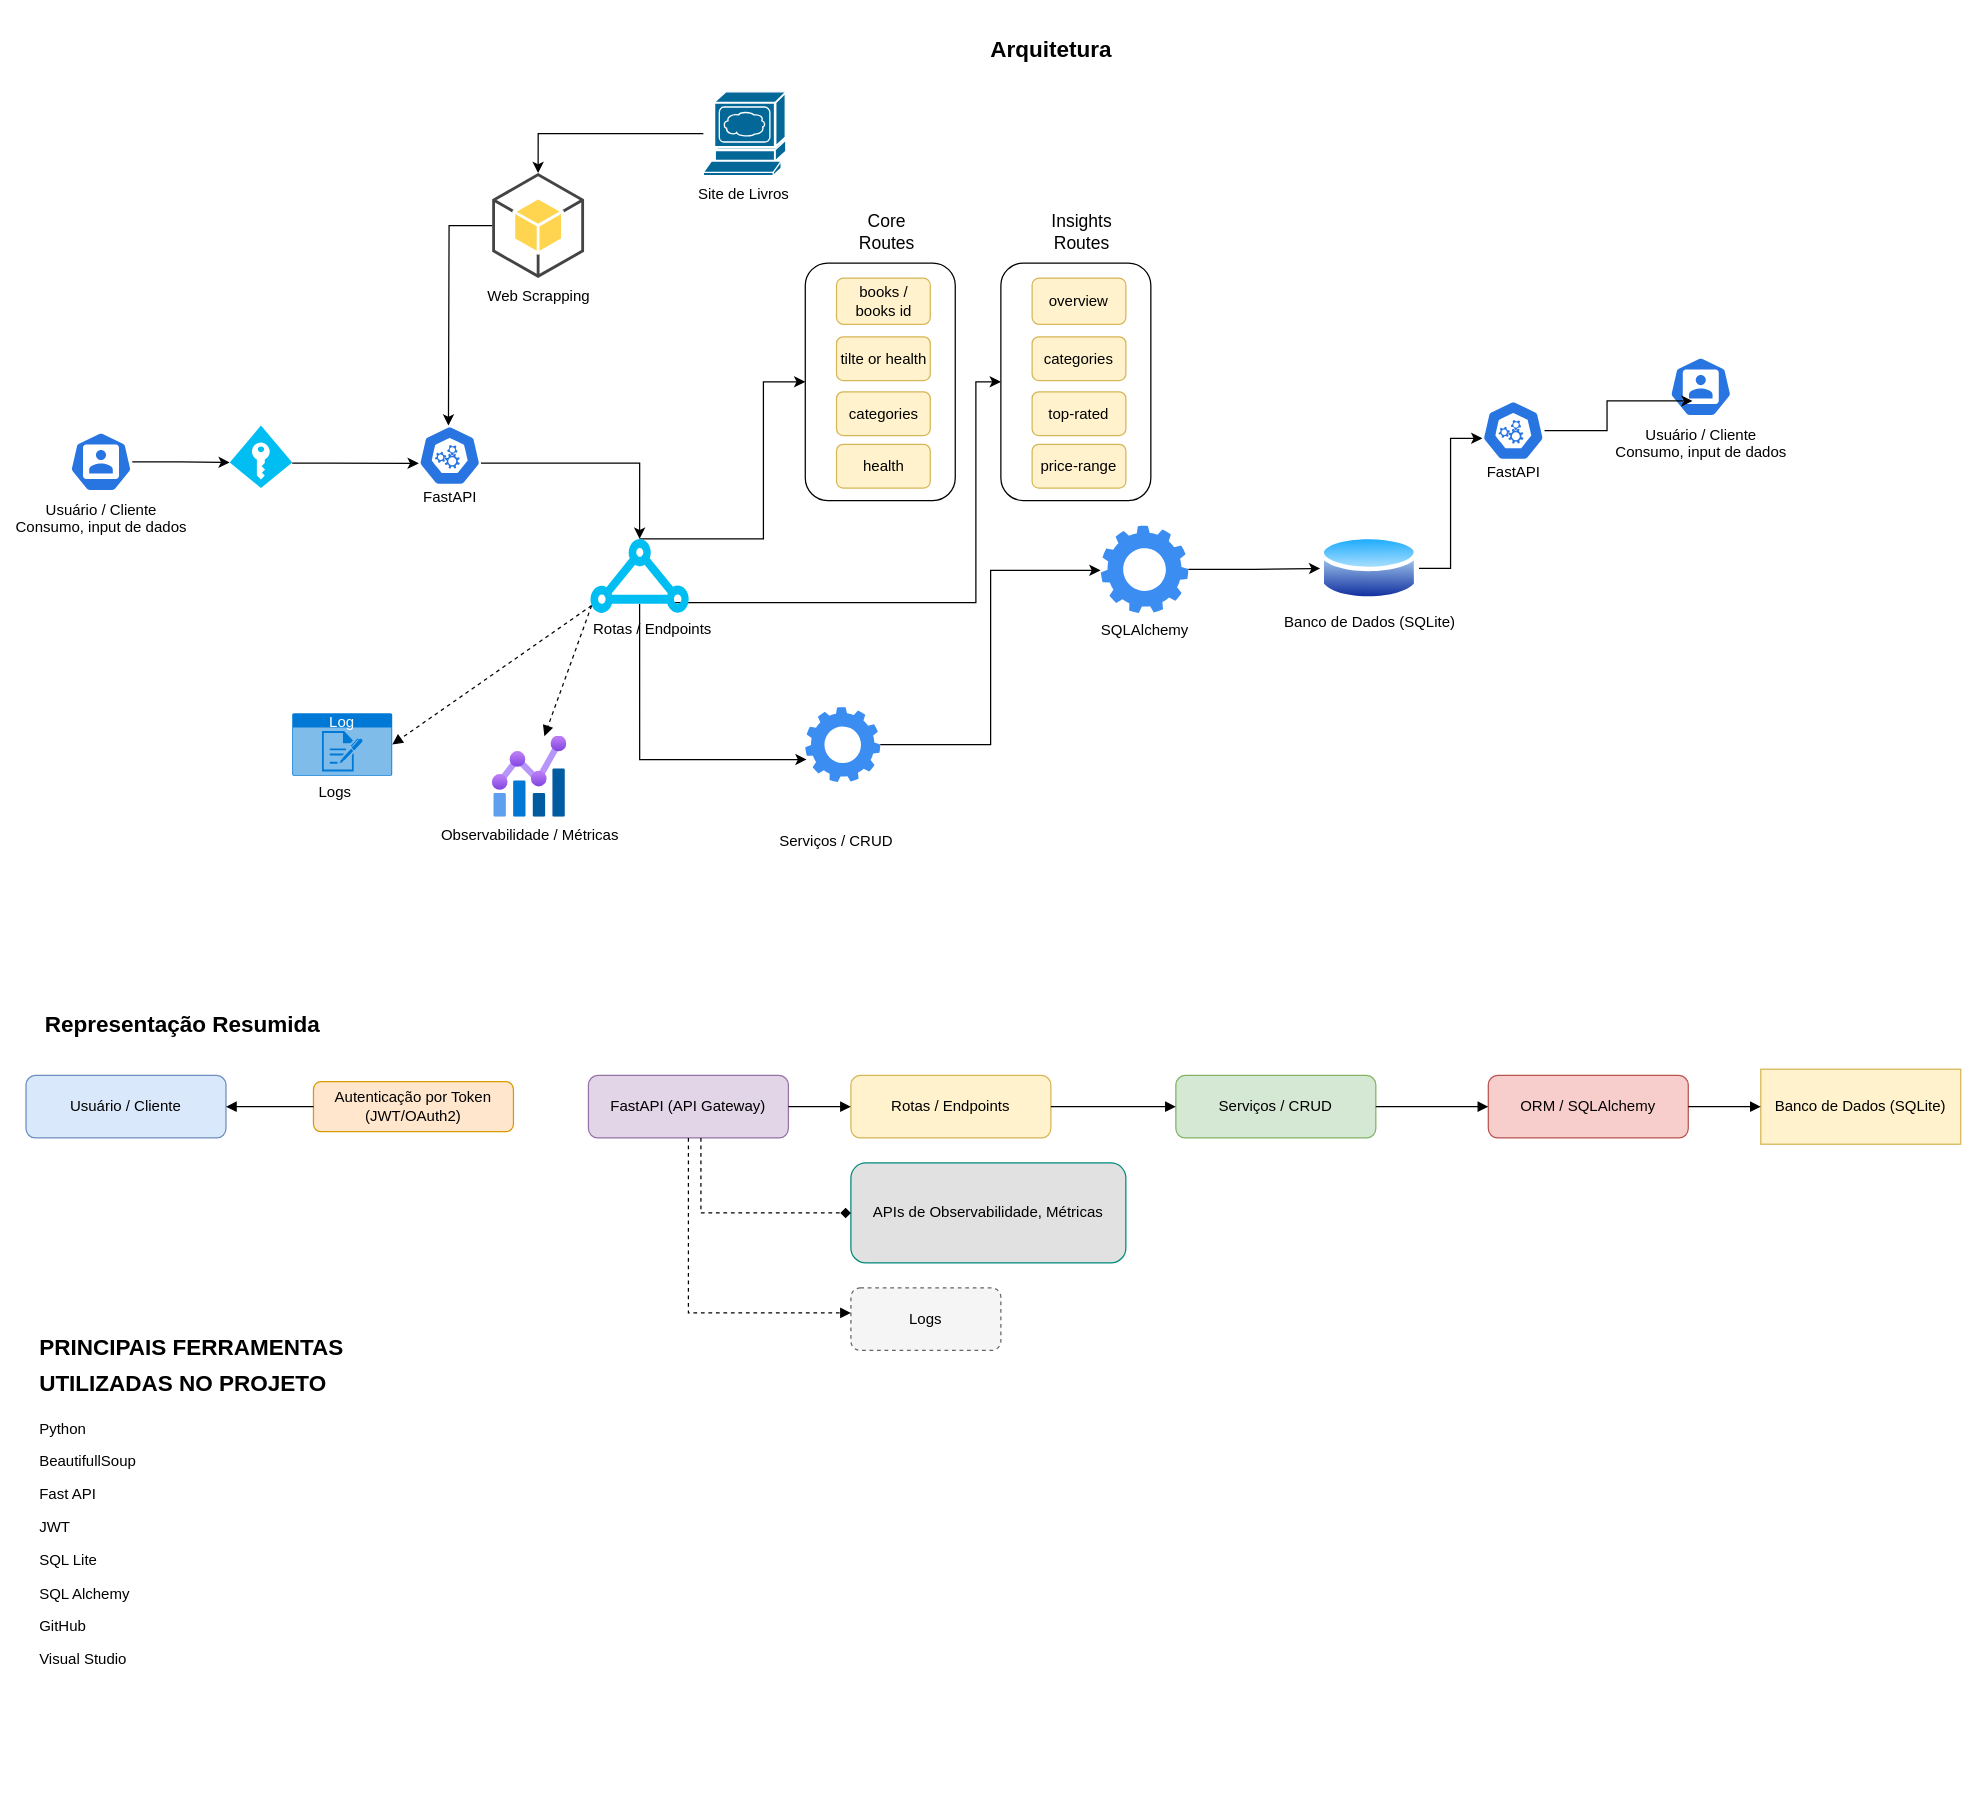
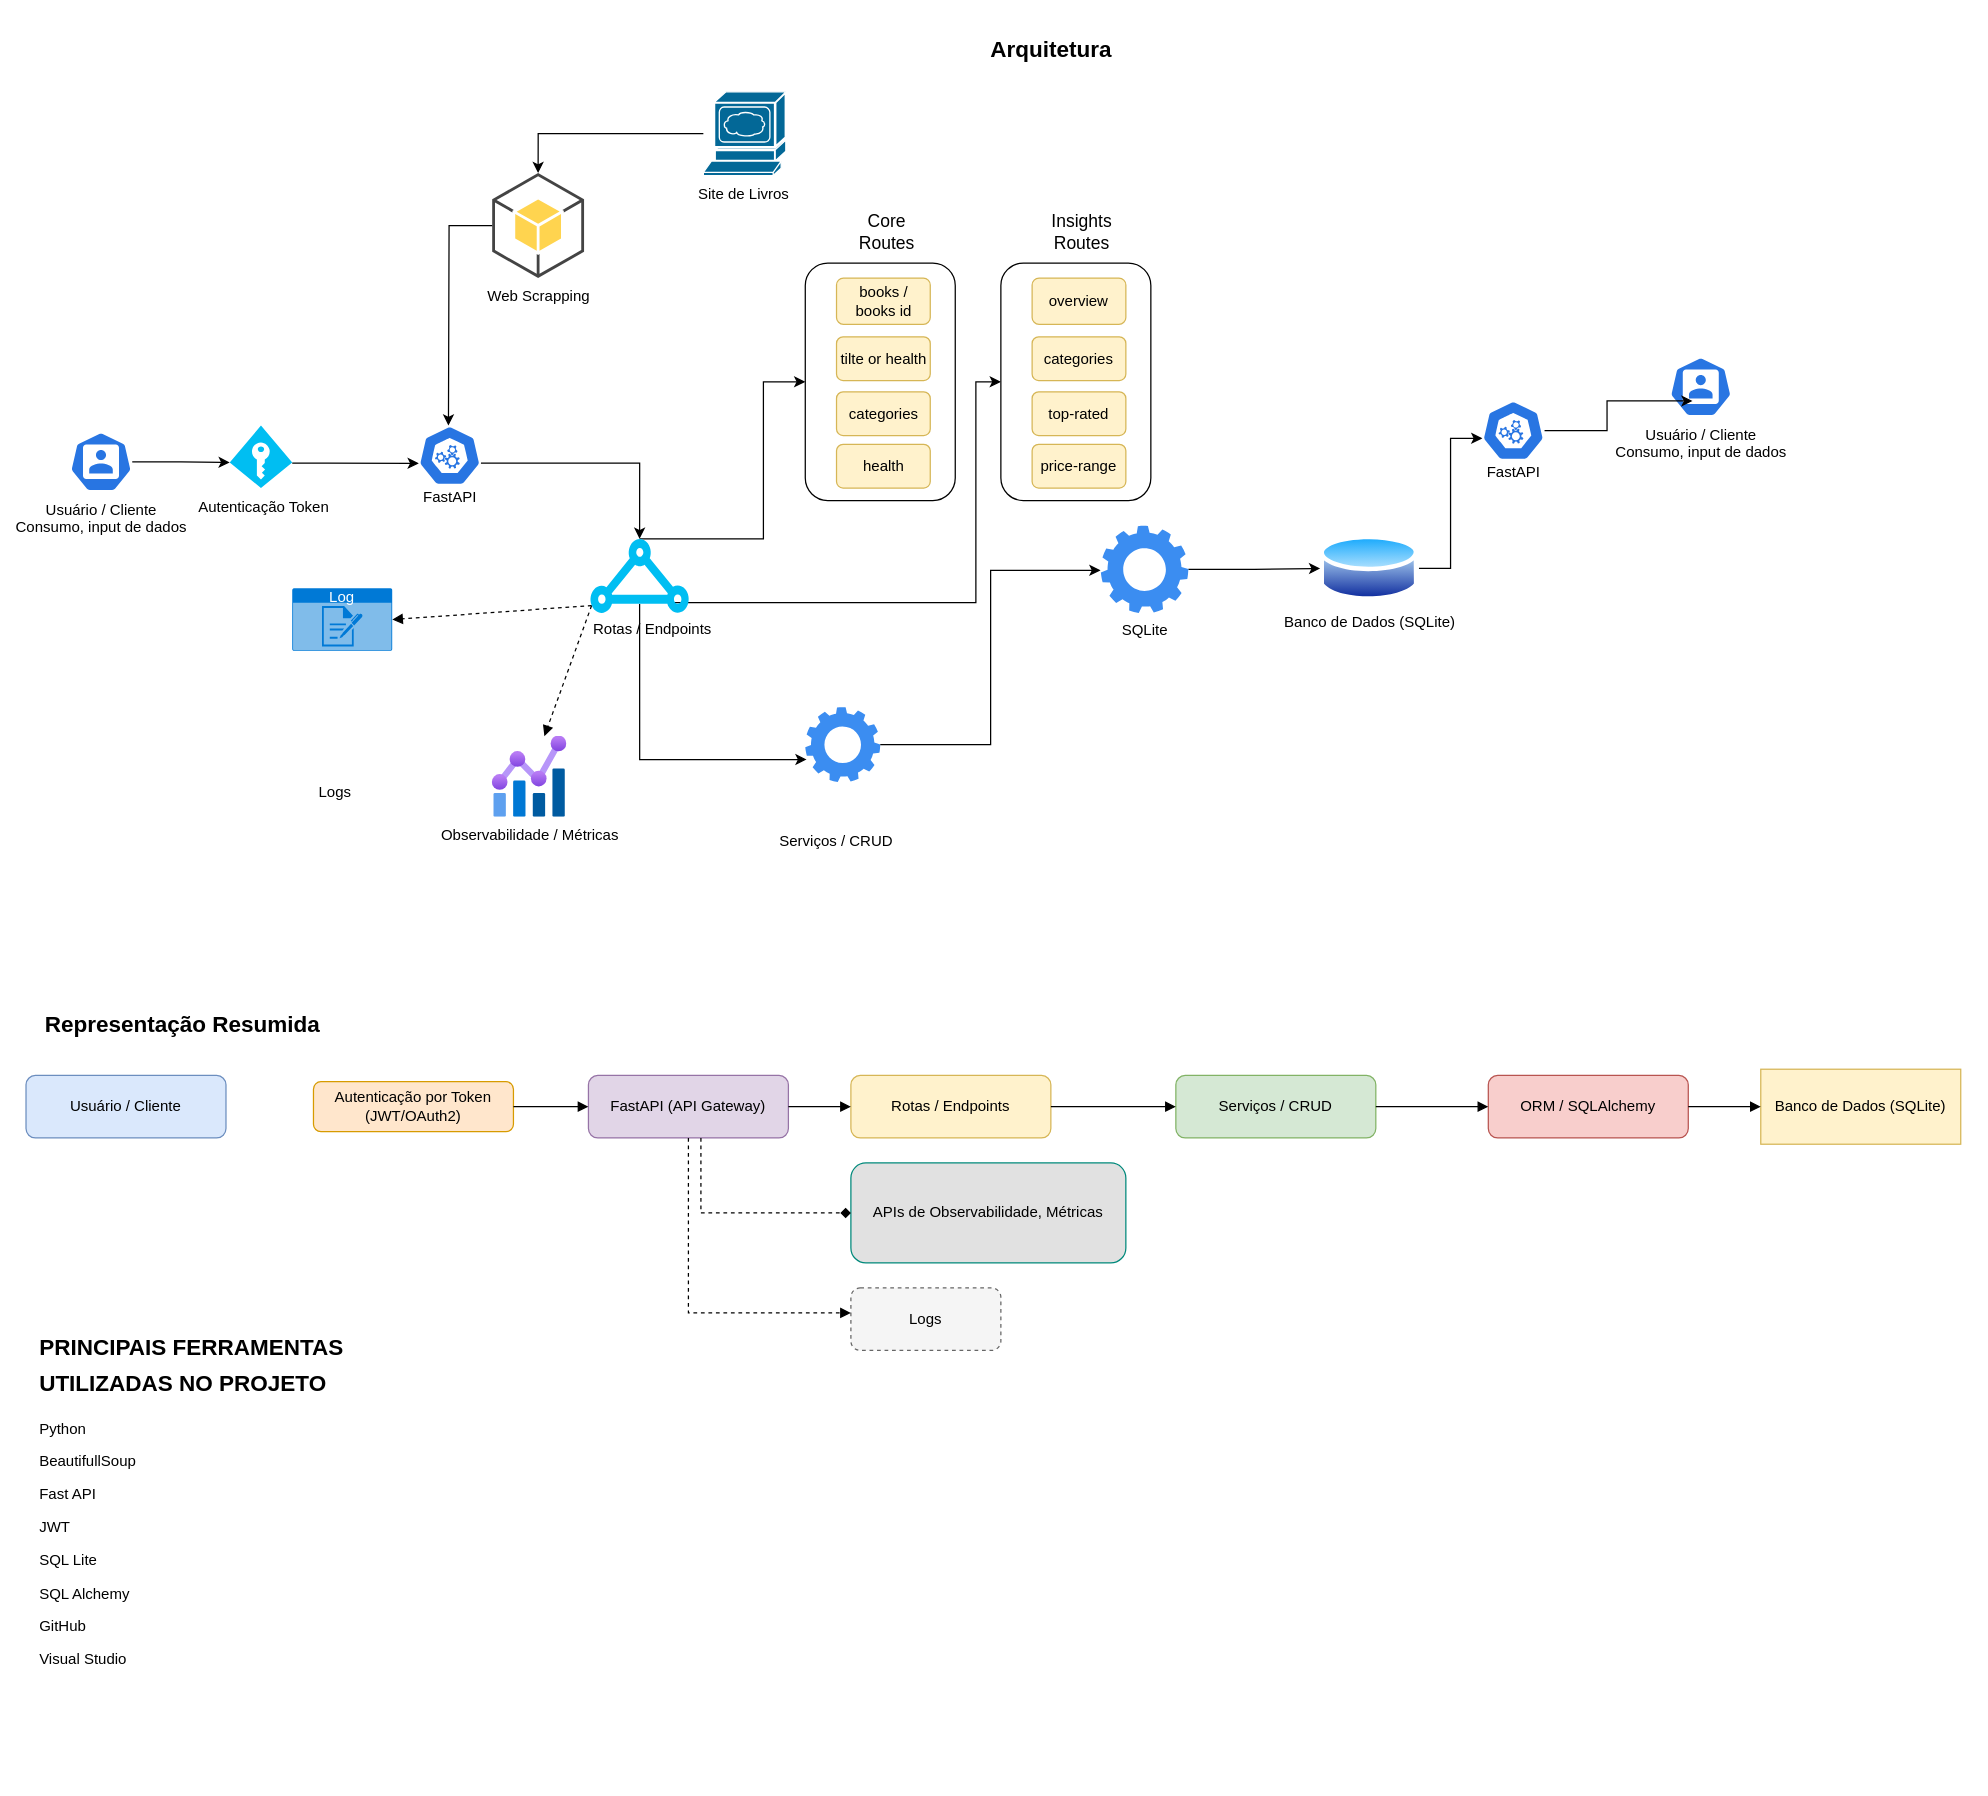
node "Autenticação Token": added
node "SQLAlchemy": label "SQLAlchemy" -> "SQLite"
node "Log": moved (342, 745) -> (342, 620)
edge "Autenticação por Token (JWT/OAuth2)" -> "Usuário / Cliente": now "Autenticação por Token (JWT/OAuth2)" -> "FastAPI (API Gateway)"
